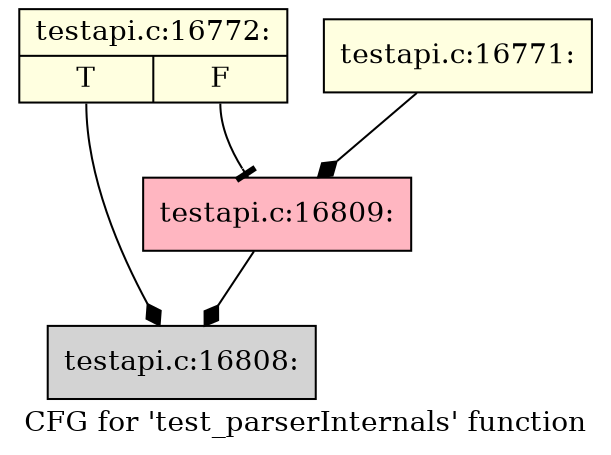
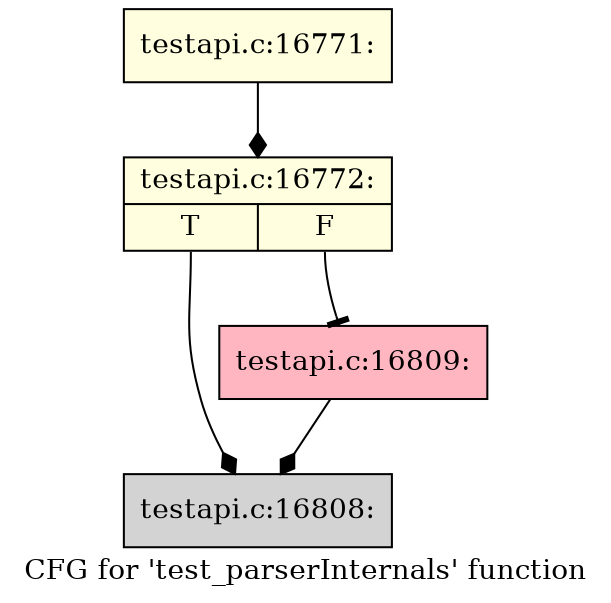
edge "testapi.c:16771:" -> "testapi.c:16809:": now "testapi.c:16771:" -> "testapi.c:16772:"
